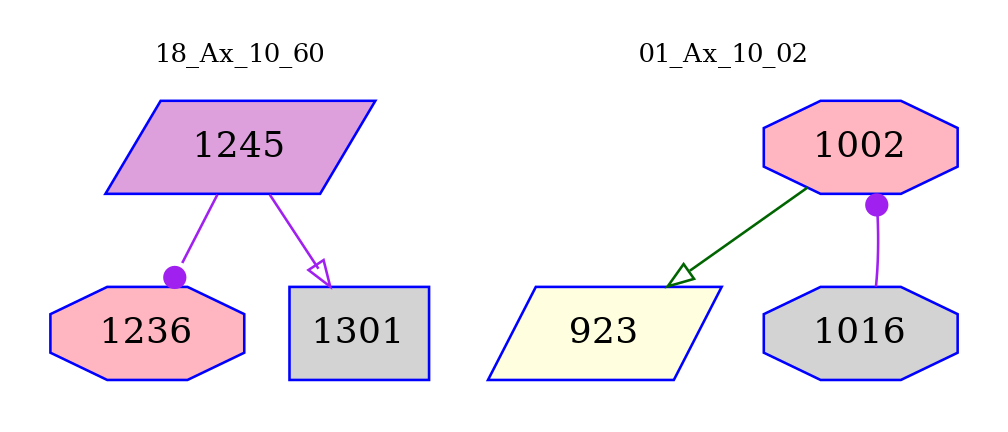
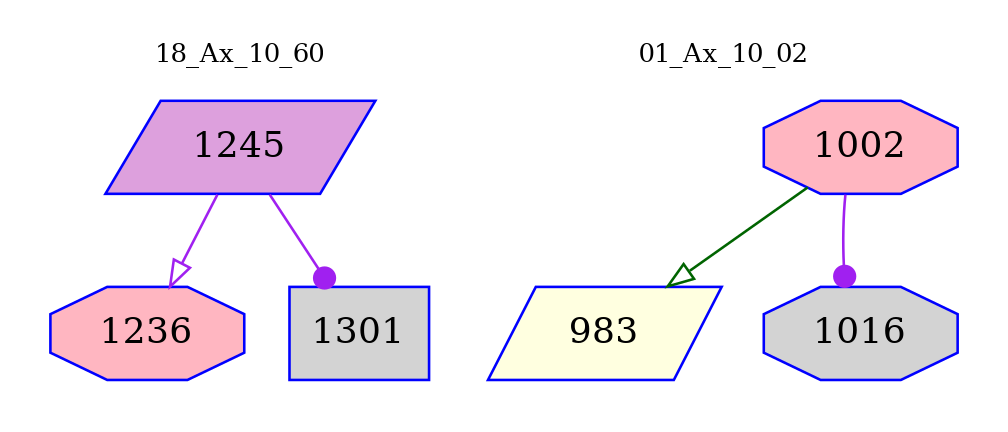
edge "1245" -> "1236": arrowhead dot -> onormal
edge "1245" -> "1301": arrowhead onormal -> dot
edge "1016" -> "1002": reversed
node "923": label "923" -> "983"
